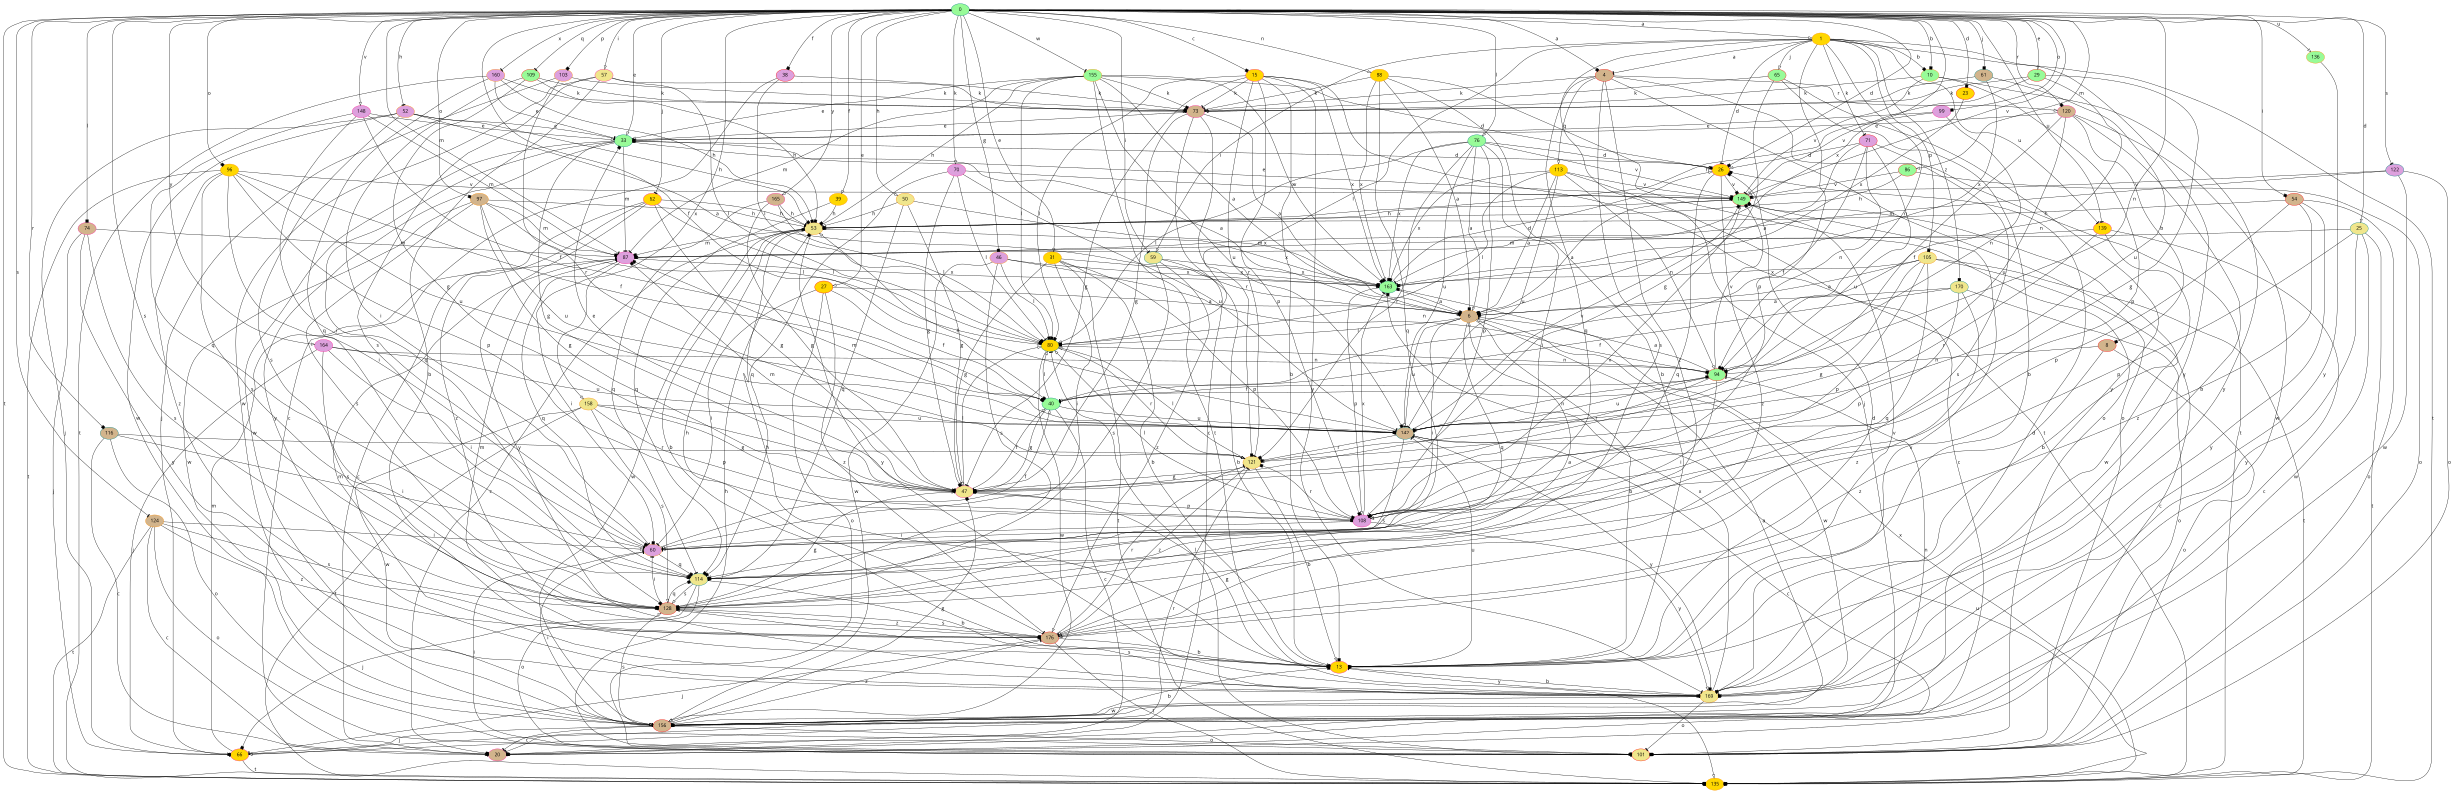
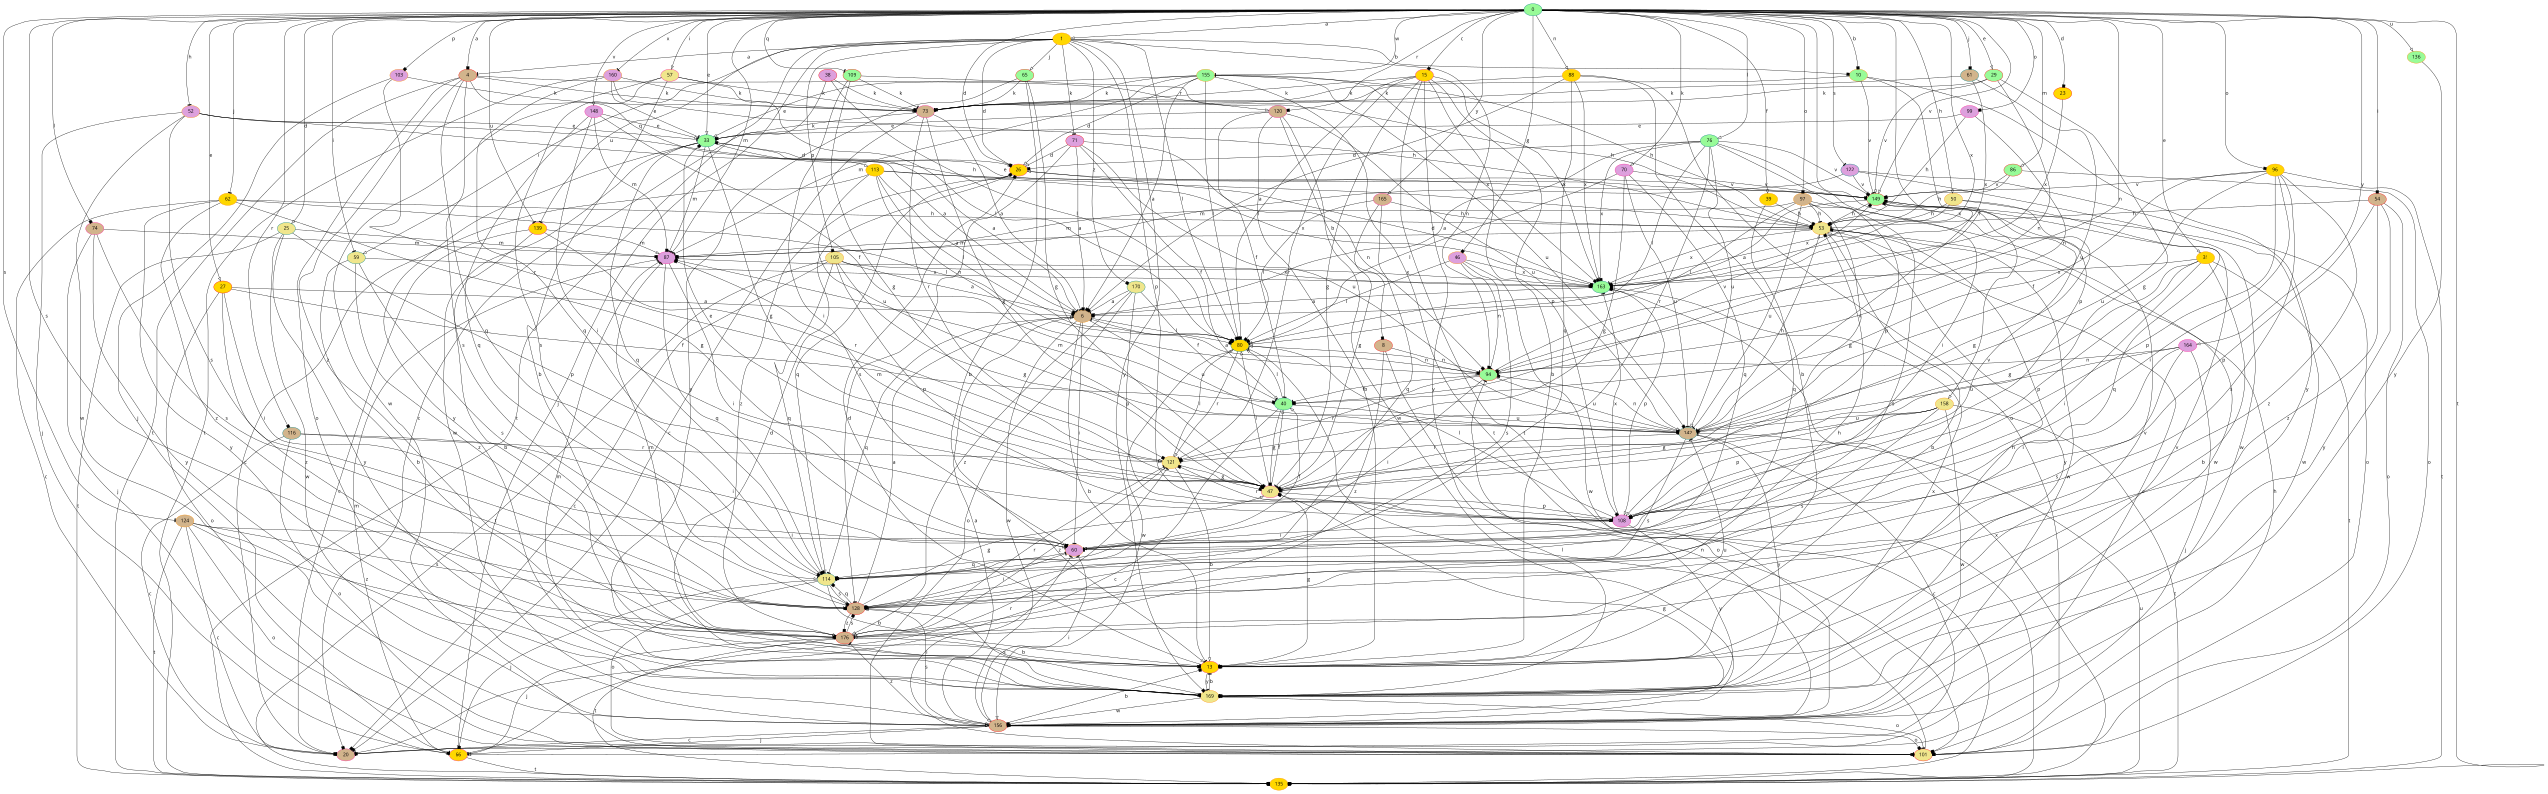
edge "0" -> "38": removed, label "f"
edge "73" -> "33": label "e" -> "k"
node "62": color deeppink -> darkorange
